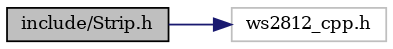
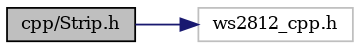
node "include/Strip.h": label "include/Strip.h" -> "cpp/Strip.h"
